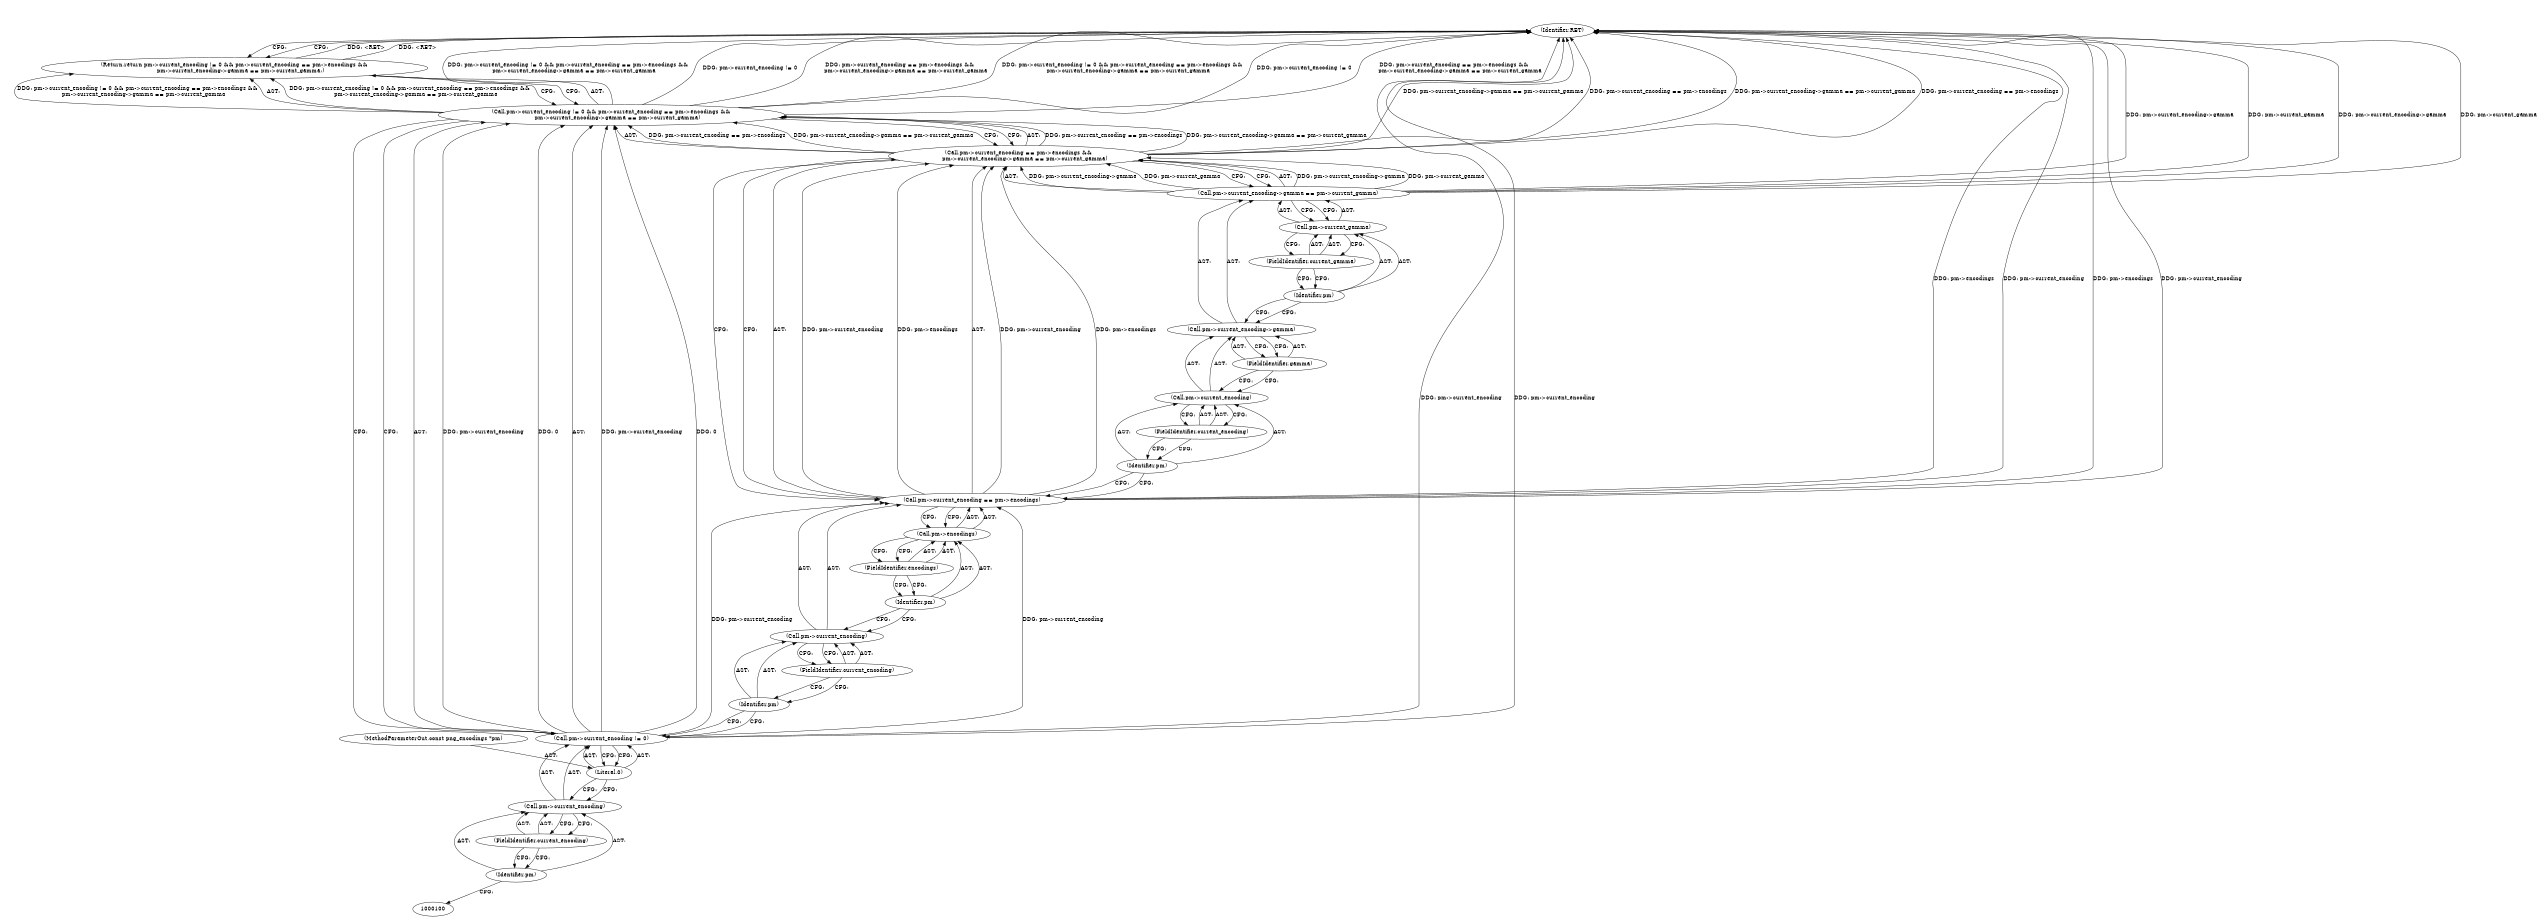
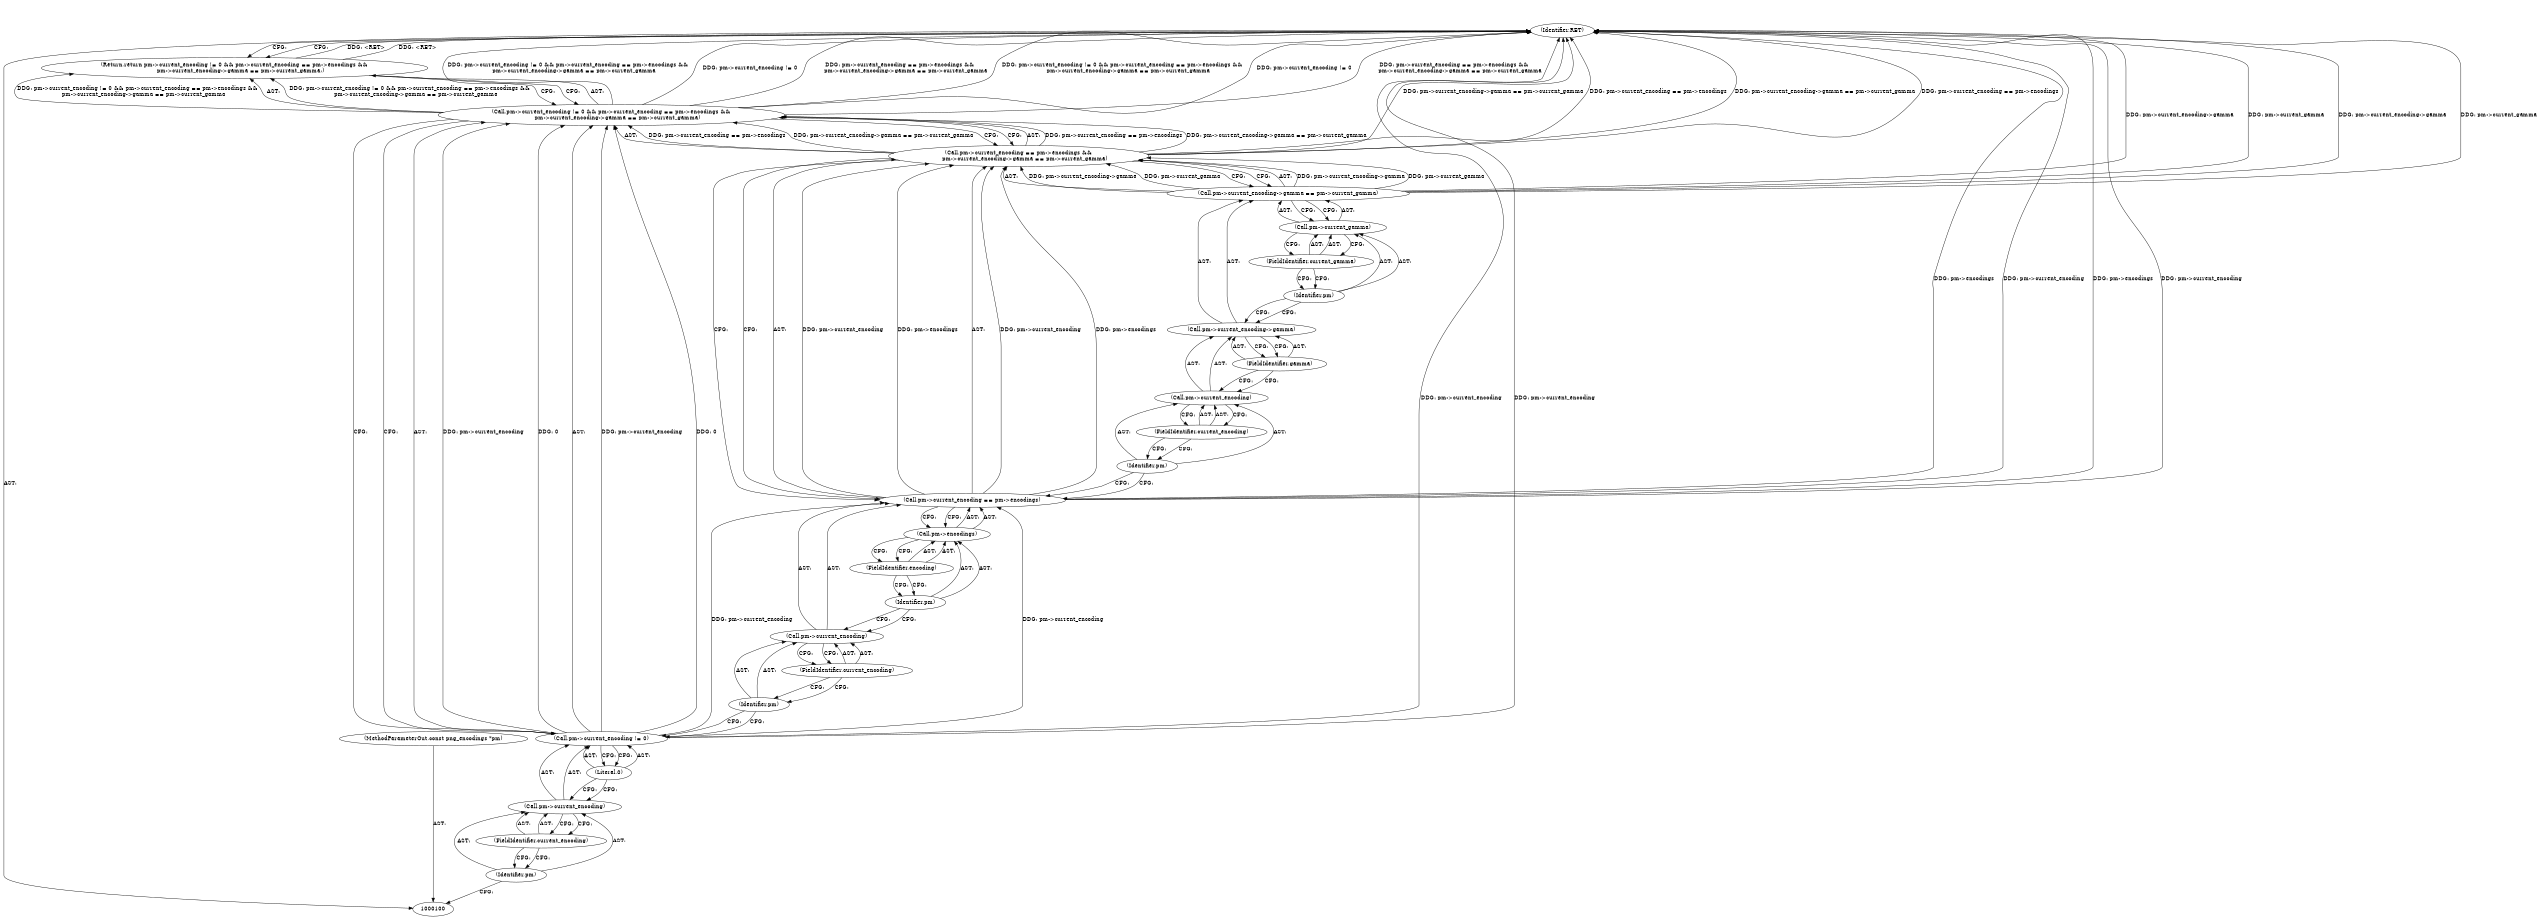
edge "(Identifier,RET)" -> "1000100": added, label "AST:"
node "(FieldIdentifier,encodings)": label "(FieldIdentifier,encodings)" -> "(FieldIdentifier,encoding)"
edge "(MethodParameterOut,const png_encodings *pm)" -> "(Literal,0)": now "(MethodParameterOut,const png_encodings *pm)" -> "1000100"
